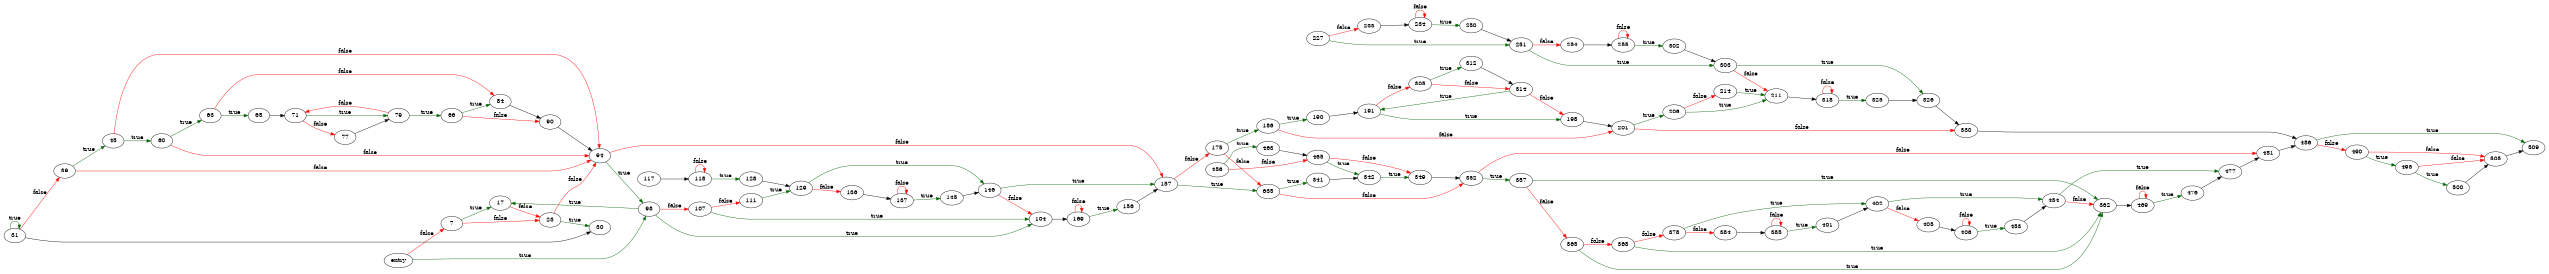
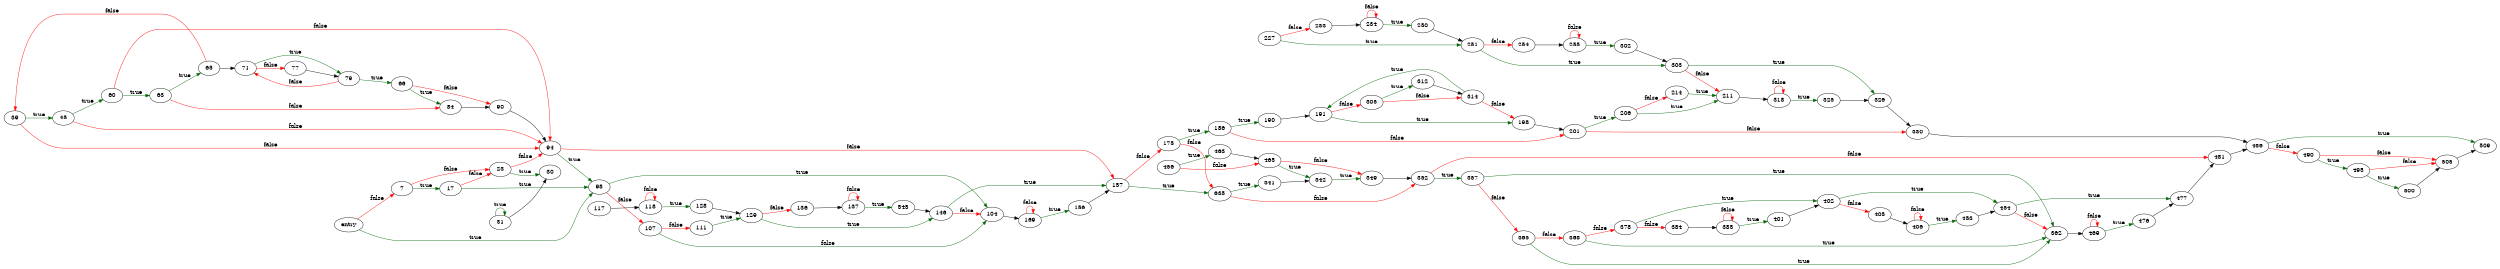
node "145": label "145" -> "545"
edge "31" -> "39": now "65" -> "39"
edge "98" -> "17": reversed
edge "107" -> "104": label "true" -> "false"
